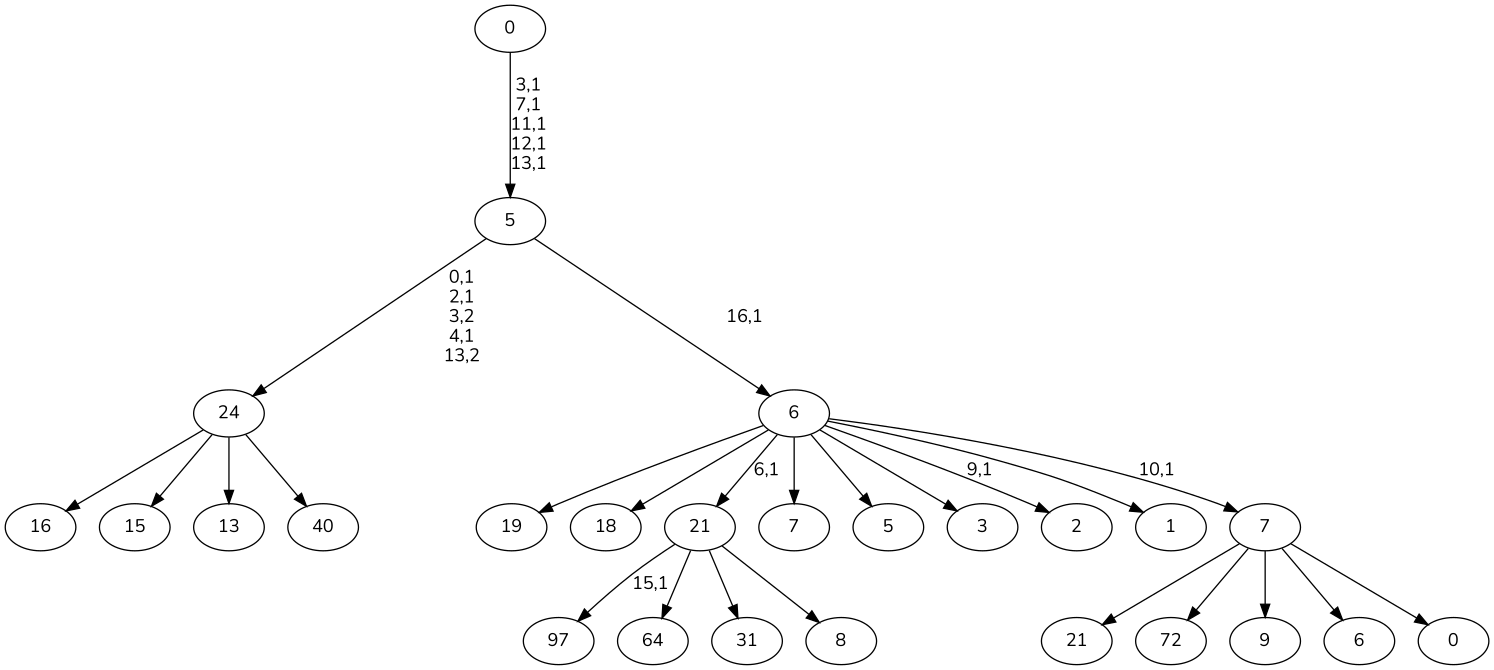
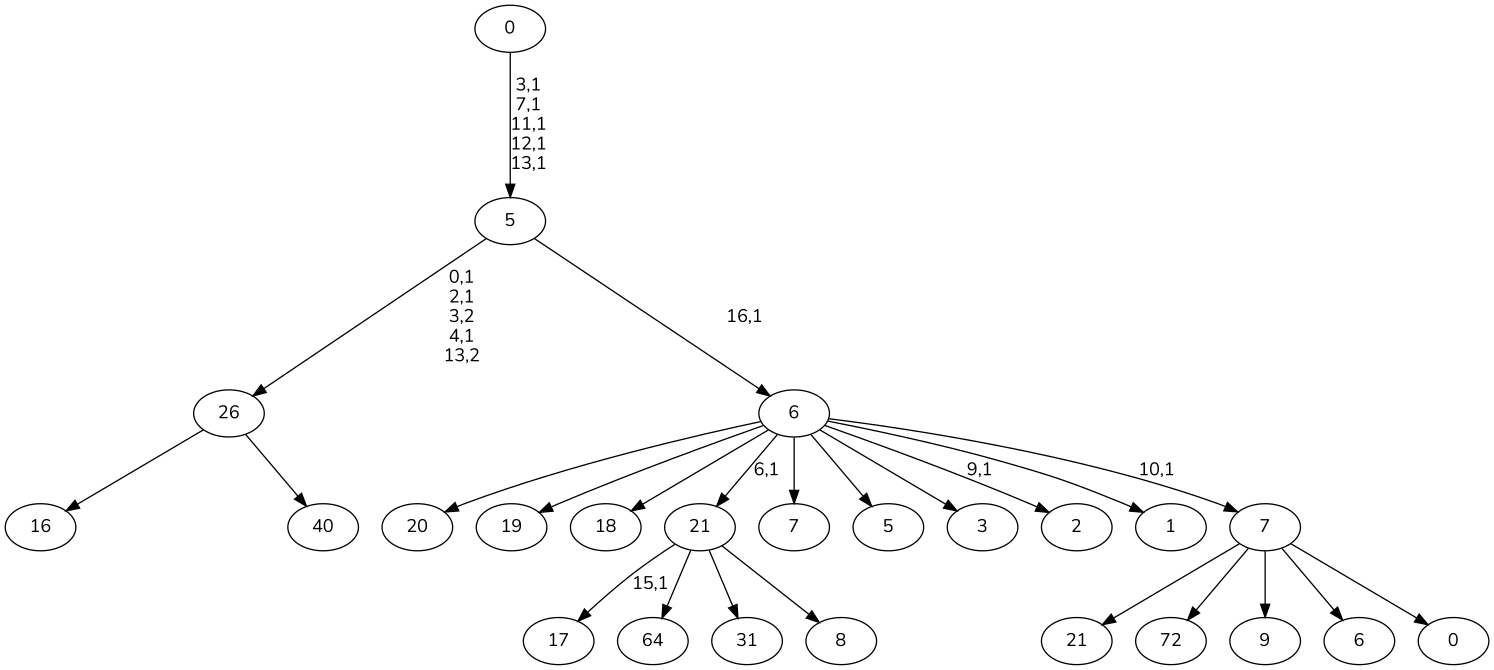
node "24": label "24" -> "26"
node "15": removed
node "13": removed
node "20": added
node "97": label "97" -> "17"
